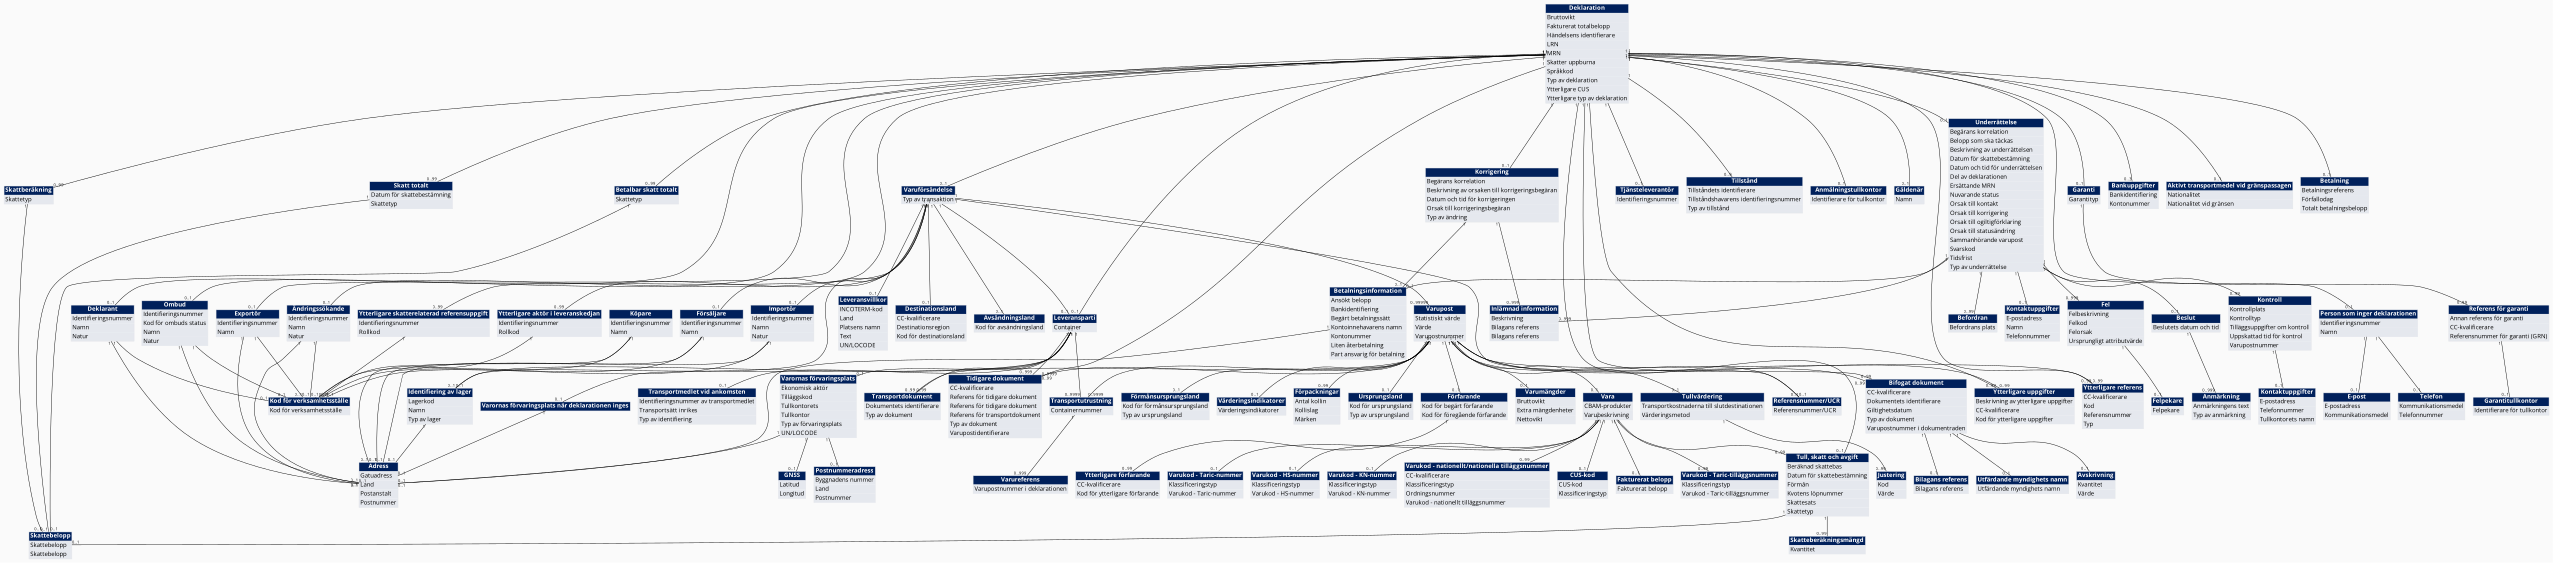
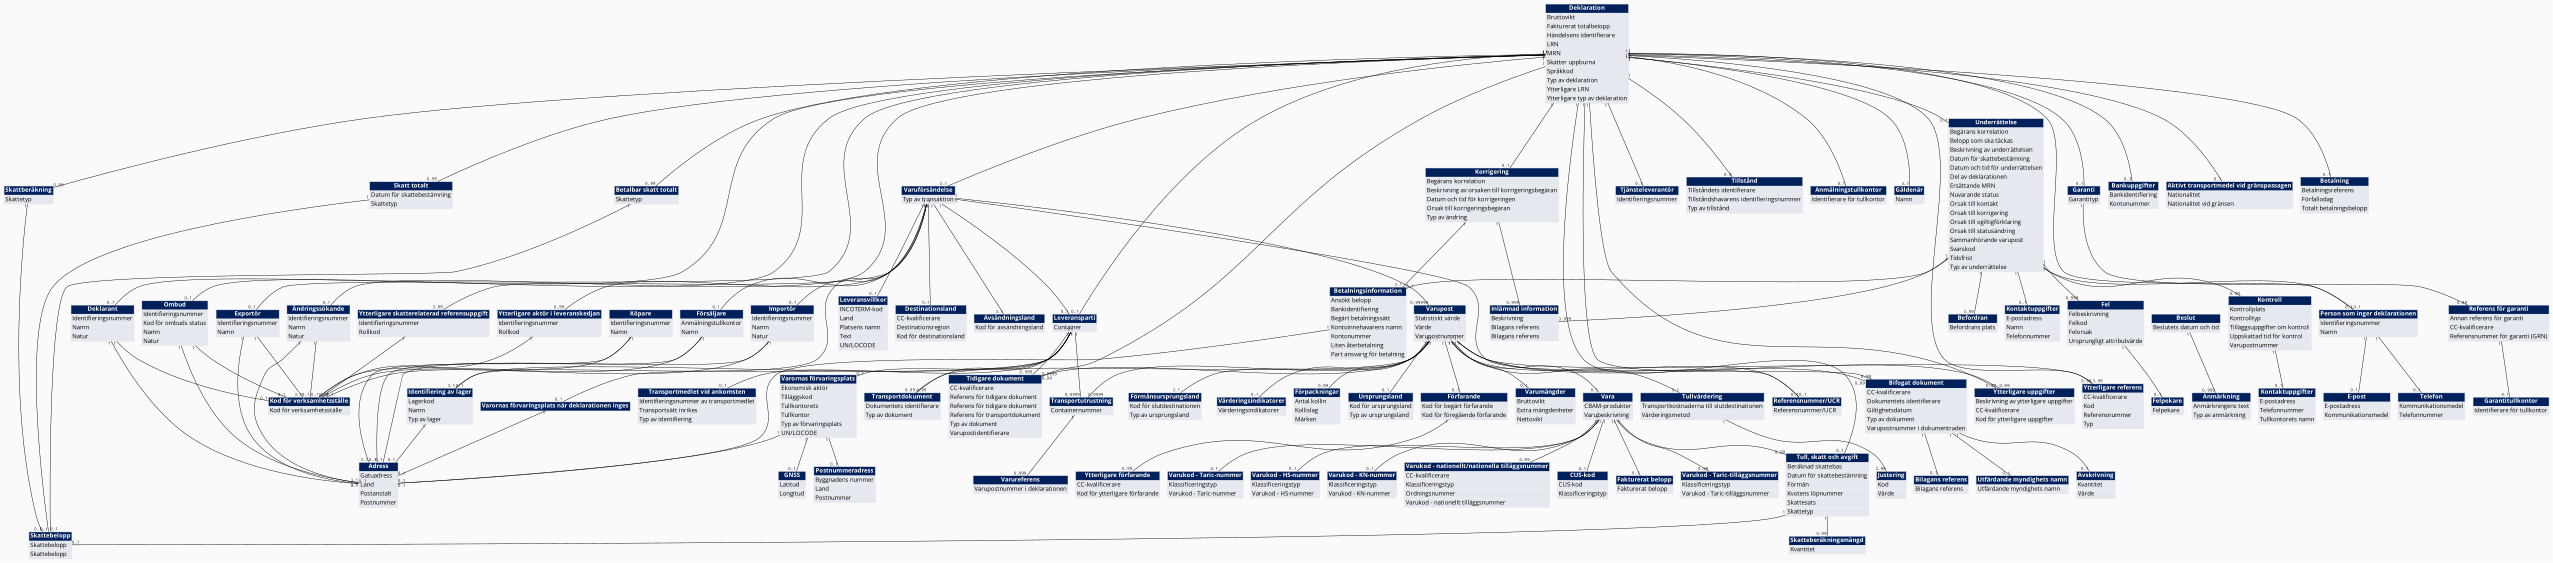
node "Deklaration": text "Ytterligare CUS" -> "Ytterligare LRN"
edge "Underrättelse" -- "Beslut": now "Underrättelse" -- "Person som inger deklarationen"
node "Försäljare": text "Identifieringsnummer" -> "Anmälningstullkontor"
node "Förmånsursprungsland": text "Kod för förmånsursprungsland" -> "Kod för slutdestinationen"
